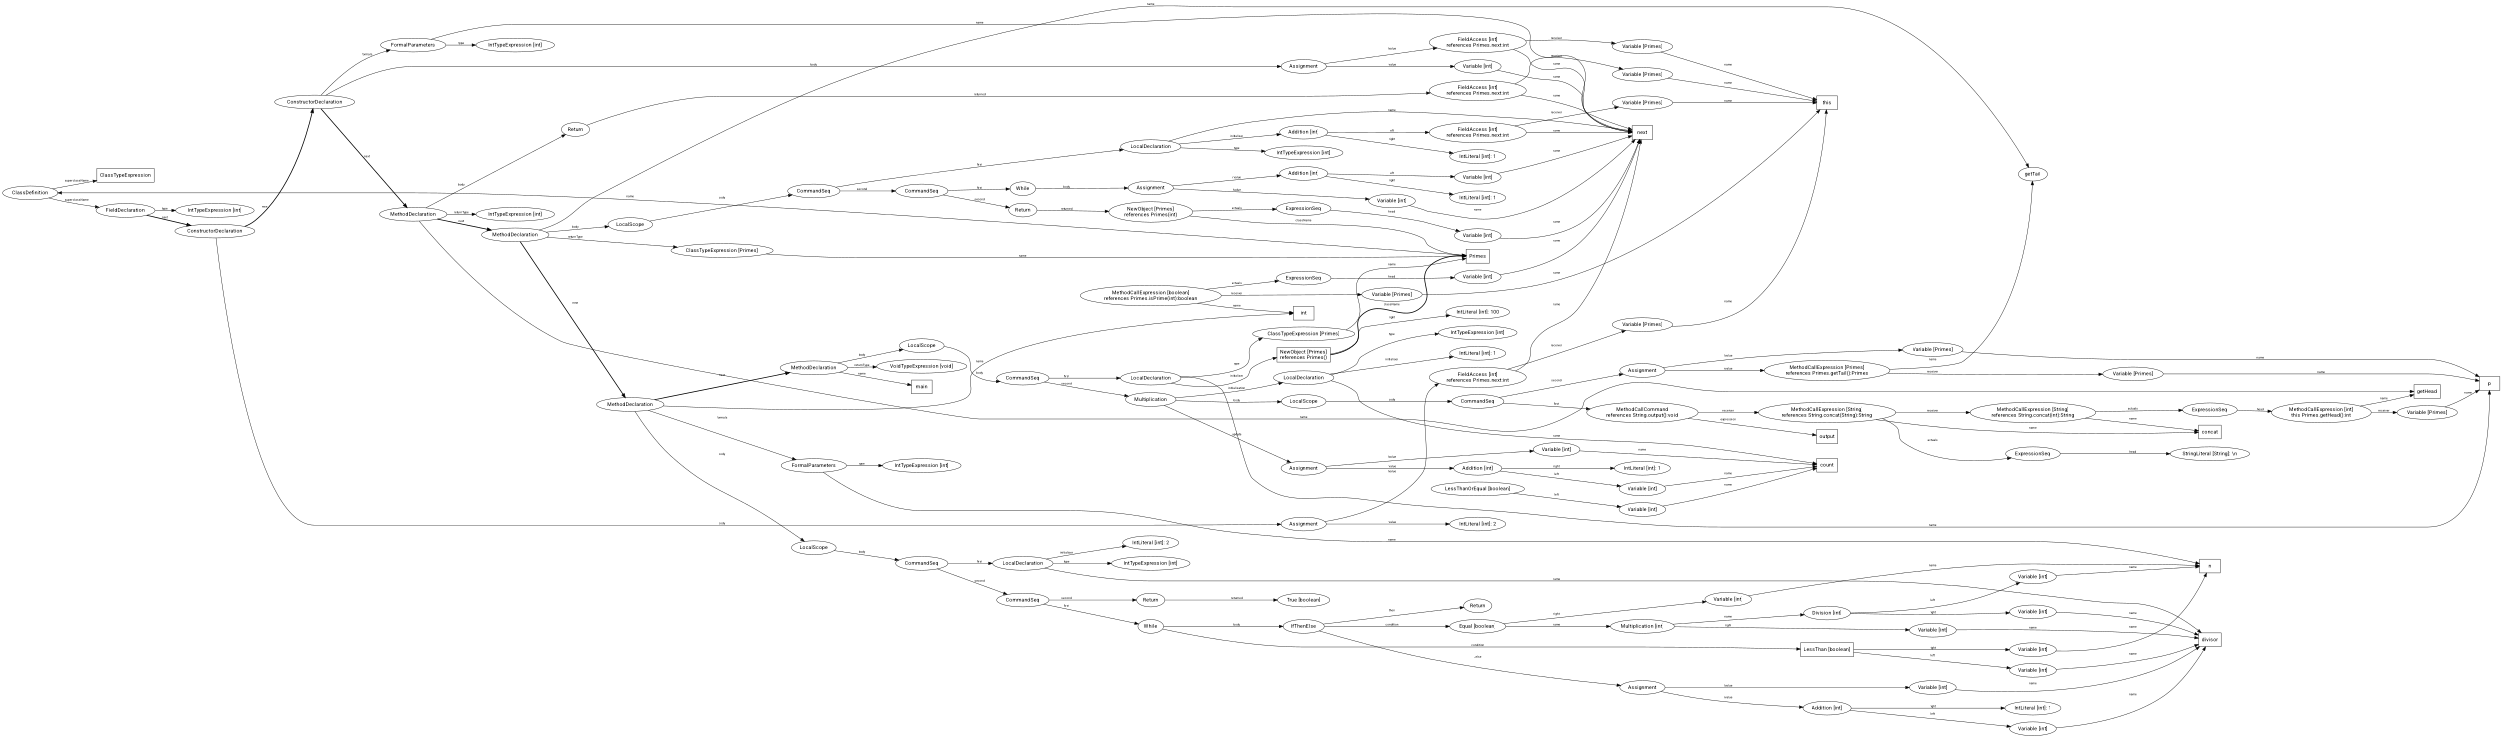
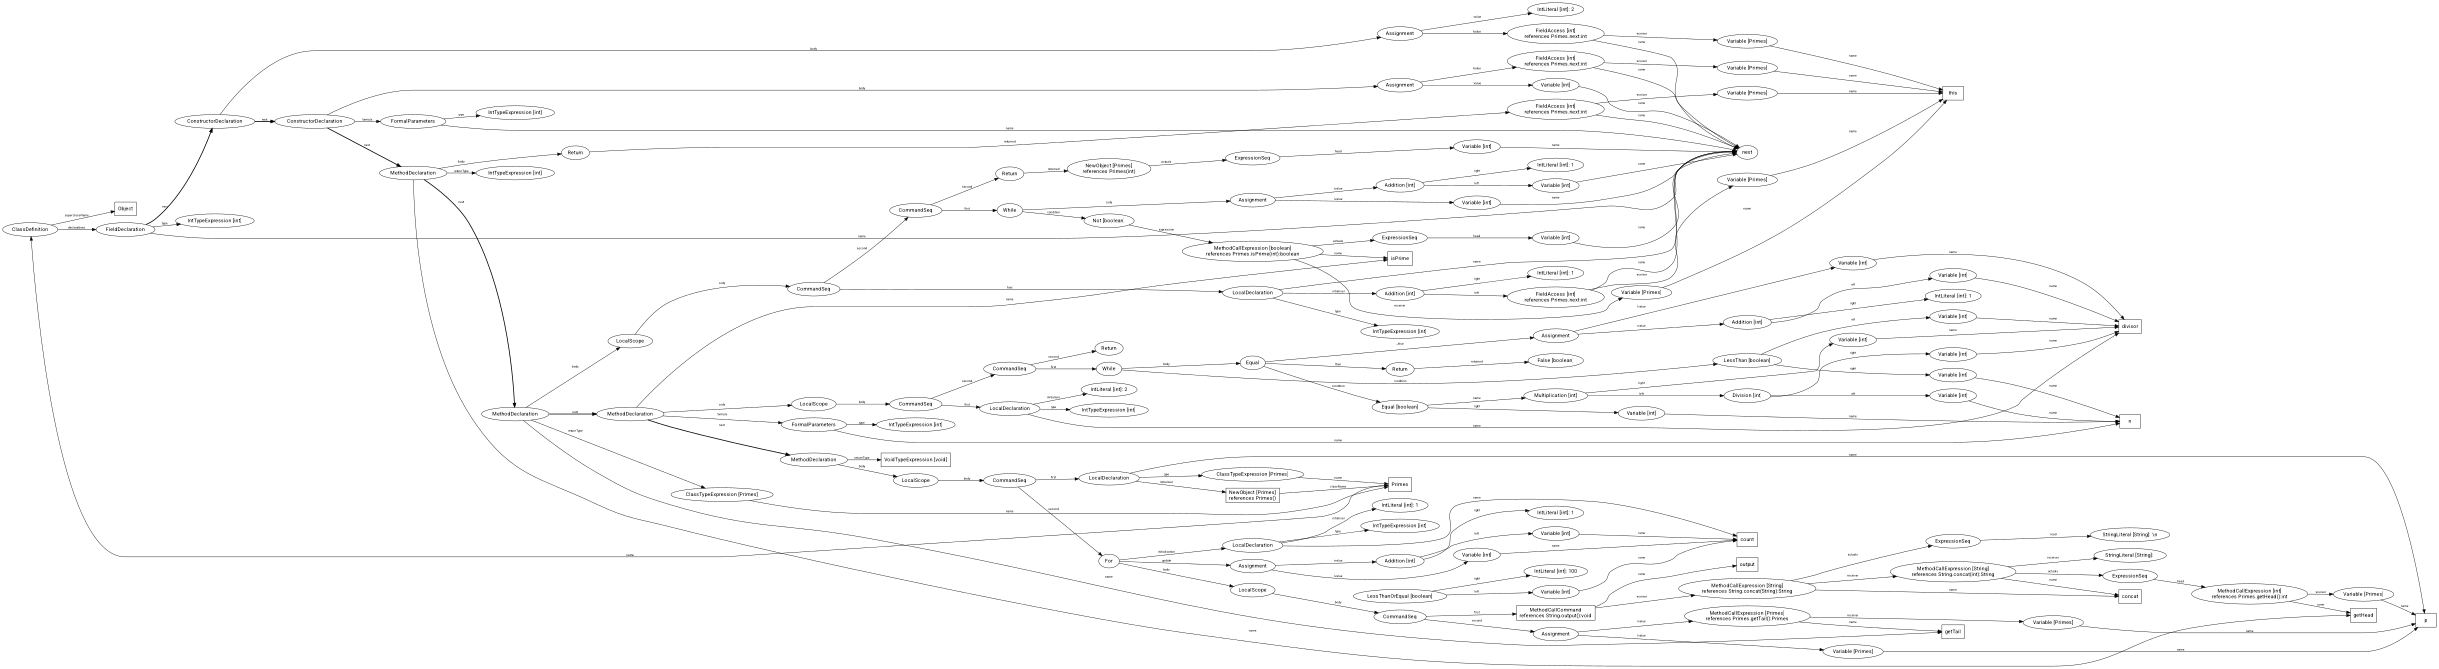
node "next": shape box -> ellipse
node "getTail": shape ellipse -> box
node "ClassTypeExpression": label "ClassTypeExpression" -> "Object"
edge "ClassDefinition" -> "FieldDeclaration": label "superclassName" -> "declarations"
node "Not [boolean]": added
edge "NewObject [Primes] references Primes(int)" -> "Primes": removed, label "className"
edge "FieldDeclaration" -> "next": added, label "name"
node "int": label "int" -> "isPrime"
edge "NewObject [Primes] references Primes()" -> "Primes": style bold -> solid
edge "NewObject [Primes] references Primes()" -> "IntLiteral [int]: 100": now "LessThanOrEqual [boolean]" -> "IntLiteral [int]: 100"
node "False [boolean]": added
node "VoidTypeExpression [void]": shape ellipse -> box
node "main": removed
node "Multiplication": label "Multiplication" -> "For"
node "MethodCallCommand references String.output():void": shape ellipse -> box
node "MethodCallExpression [int] this Primes.getHead():int": label "MethodCallExpression [int] this Primes.getHead():int" -> "MethodCallExpression [int] references Primes.getHead():int"
edge "MethodCallCommand references String.output():void" -> "output": label "expression" -> "name"
node "StringLiteral [String]:": added
node "True [boolean]": removed
edge "Multiplication [int]" -> "Division [int]": label "name" -> "left"
node "IfThenElse": label "IfThenElse" -> "Equal"
node "LessThan [boolean]": shape box -> ellipse
